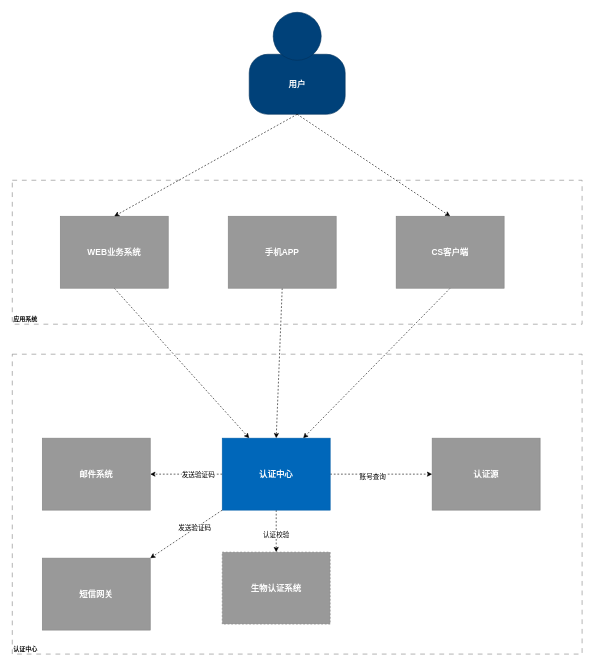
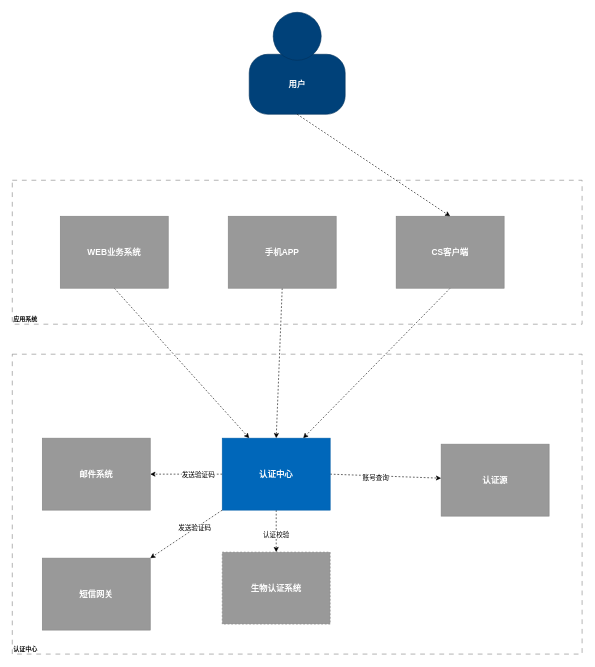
edge "用户" -> "WEB业务系统": removed
node "认证源": moved (486, 474) -> (495, 480)
